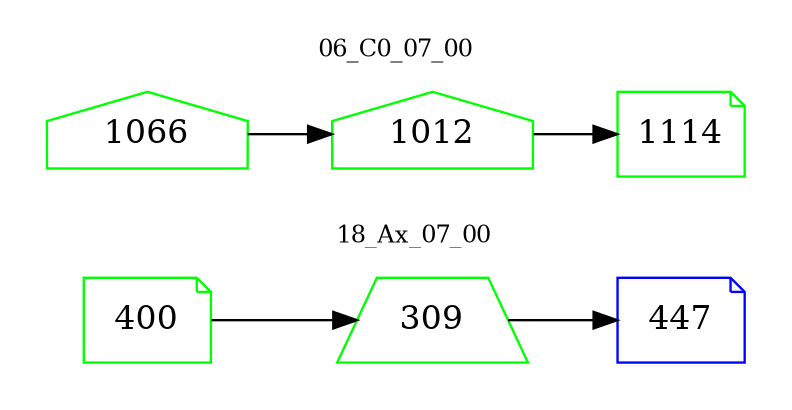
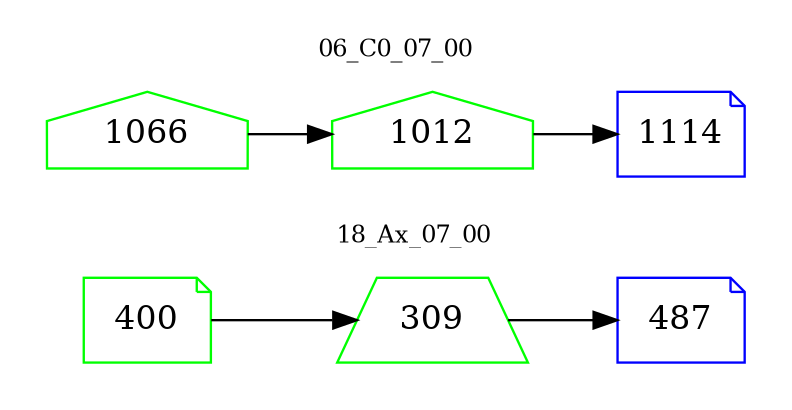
node "1114": color green -> blue
node "447": label "447" -> "487"
